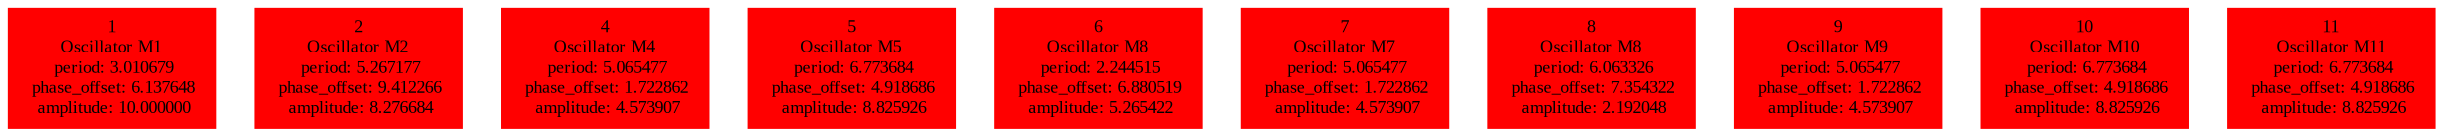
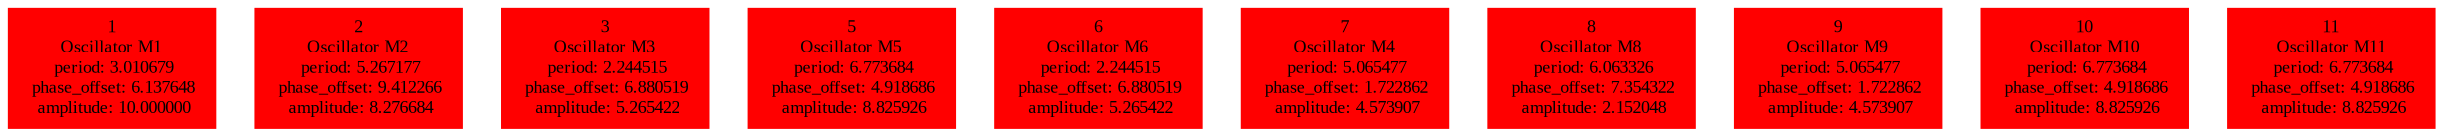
node "6": text "Oscillator M8" -> "Oscillator M6"
node "7": text "Oscillator M7" -> "Oscillator M4"
node "4": removed
node "3": added
node "8": text "amplitude: 2.192048" -> "amplitude: 2.152048"
